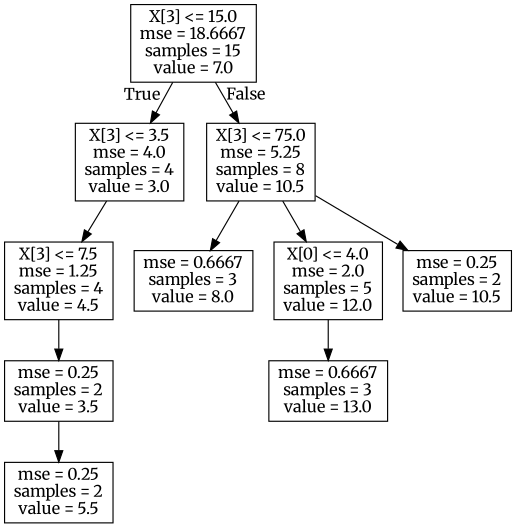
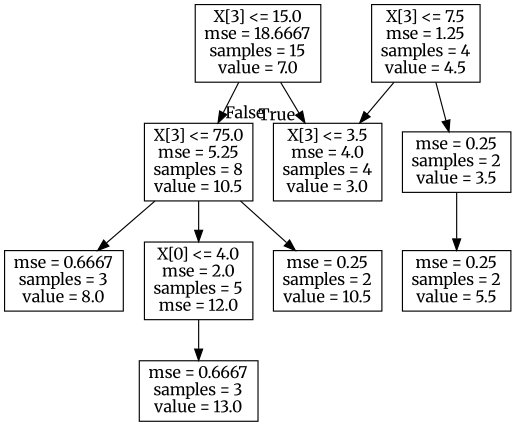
edge "X[3] <= 3.5 mse = 4.0 samples = 4 value = 3.0" -> "X[3] <= 7.5 mse = 1.25 samples = 4 value = 4.5": reversed
node "X[0] <= 4.0 mse = 2.0 samples = 5 value = 12.0": label "X[0] <= 4.0 mse = 2.0 samples = 5 value = 12.0" -> "X[0] <= 4.0 mse = 2.0 samples = 5 mse = 12.0"
